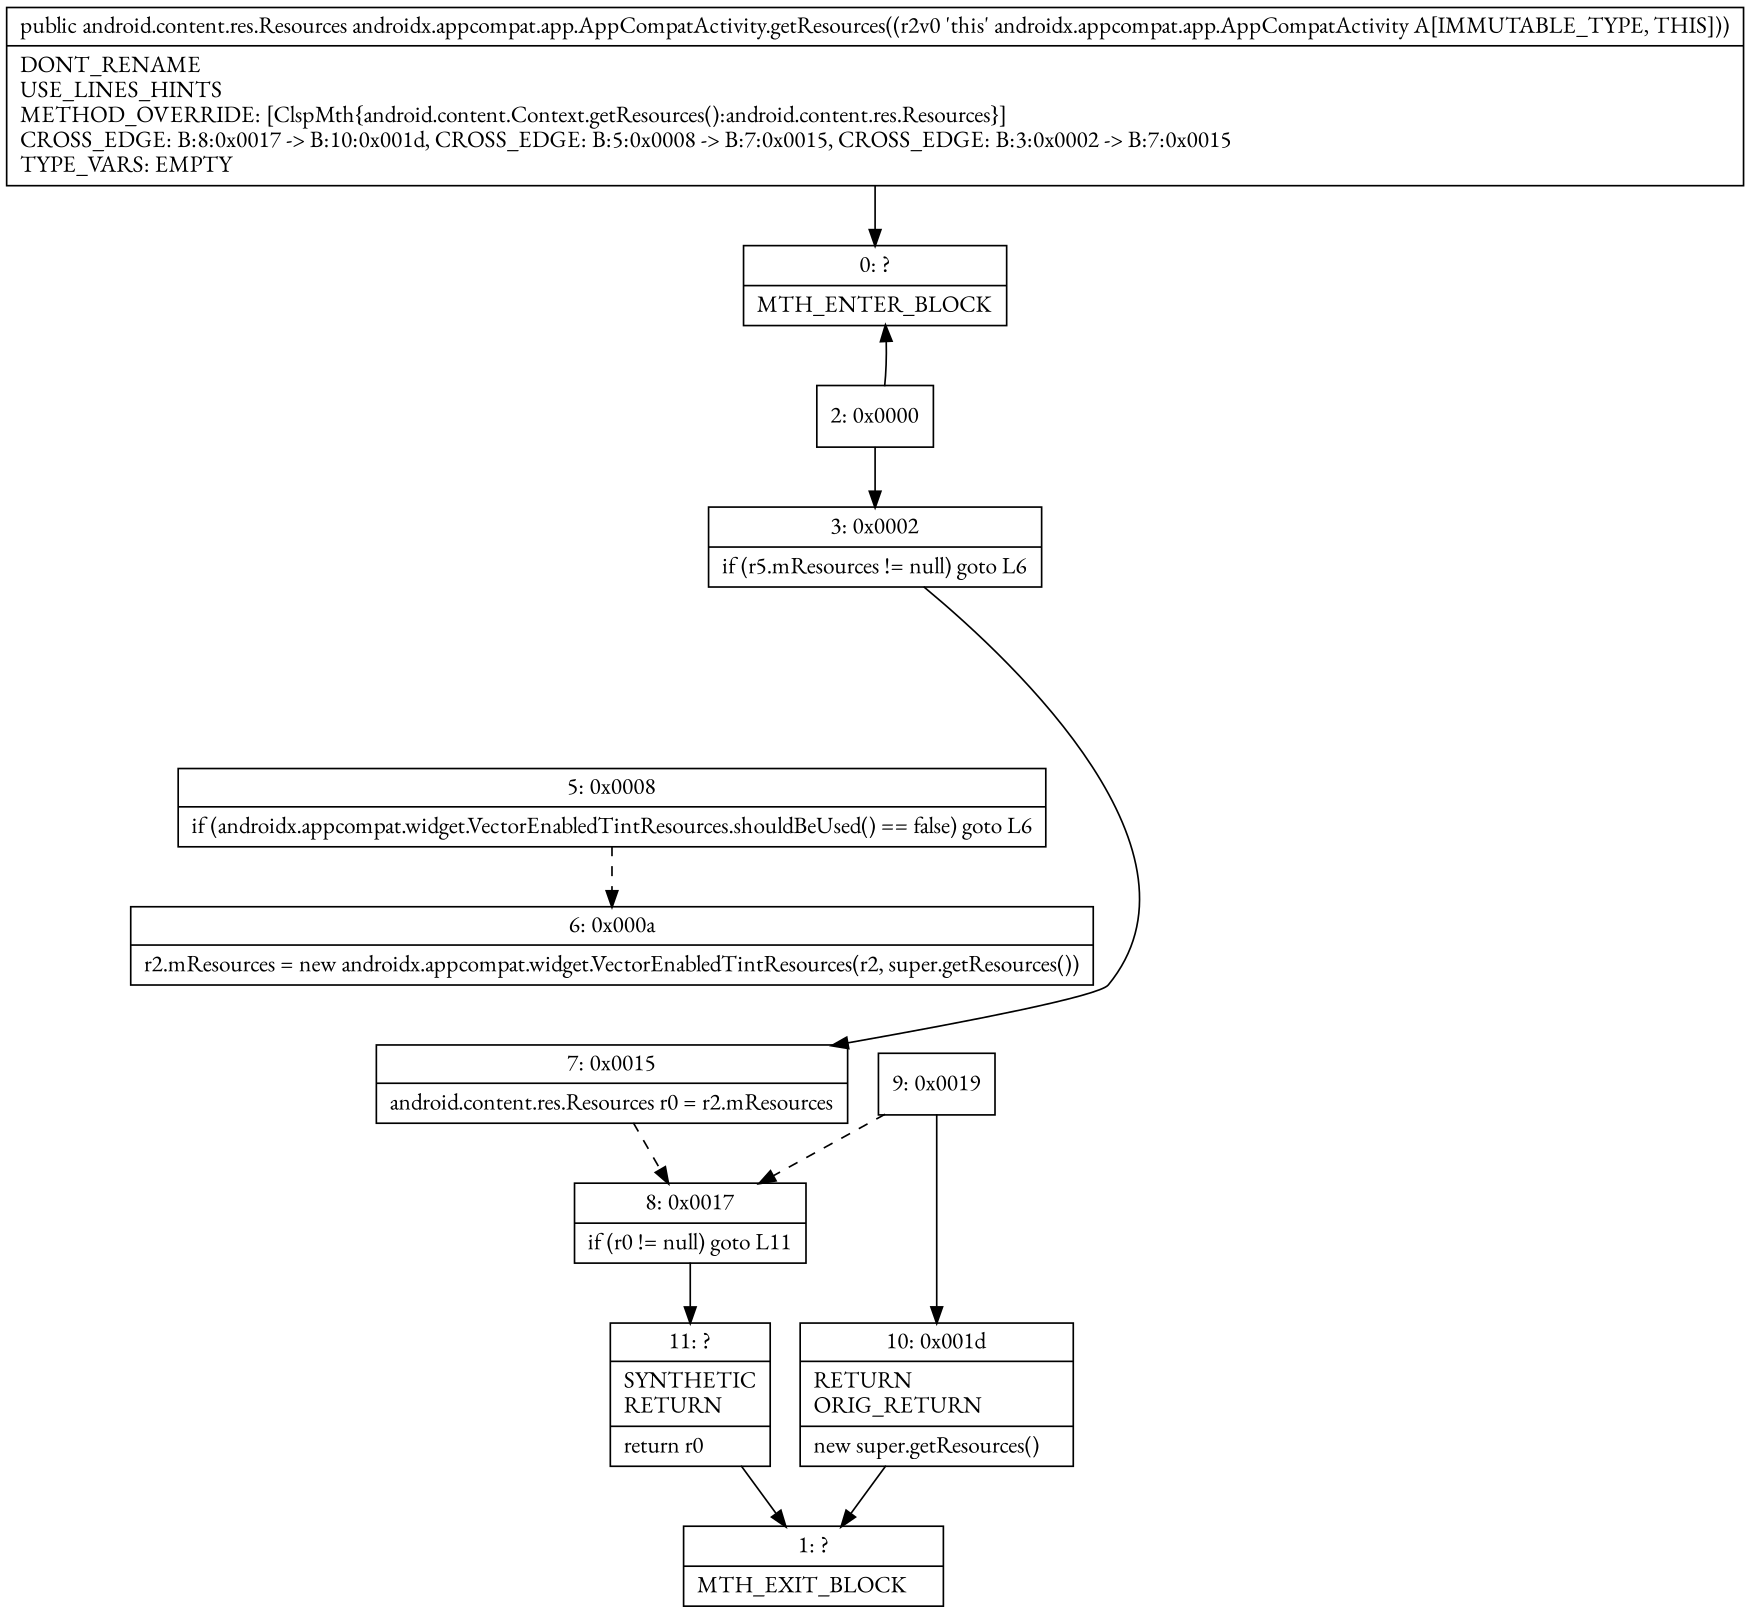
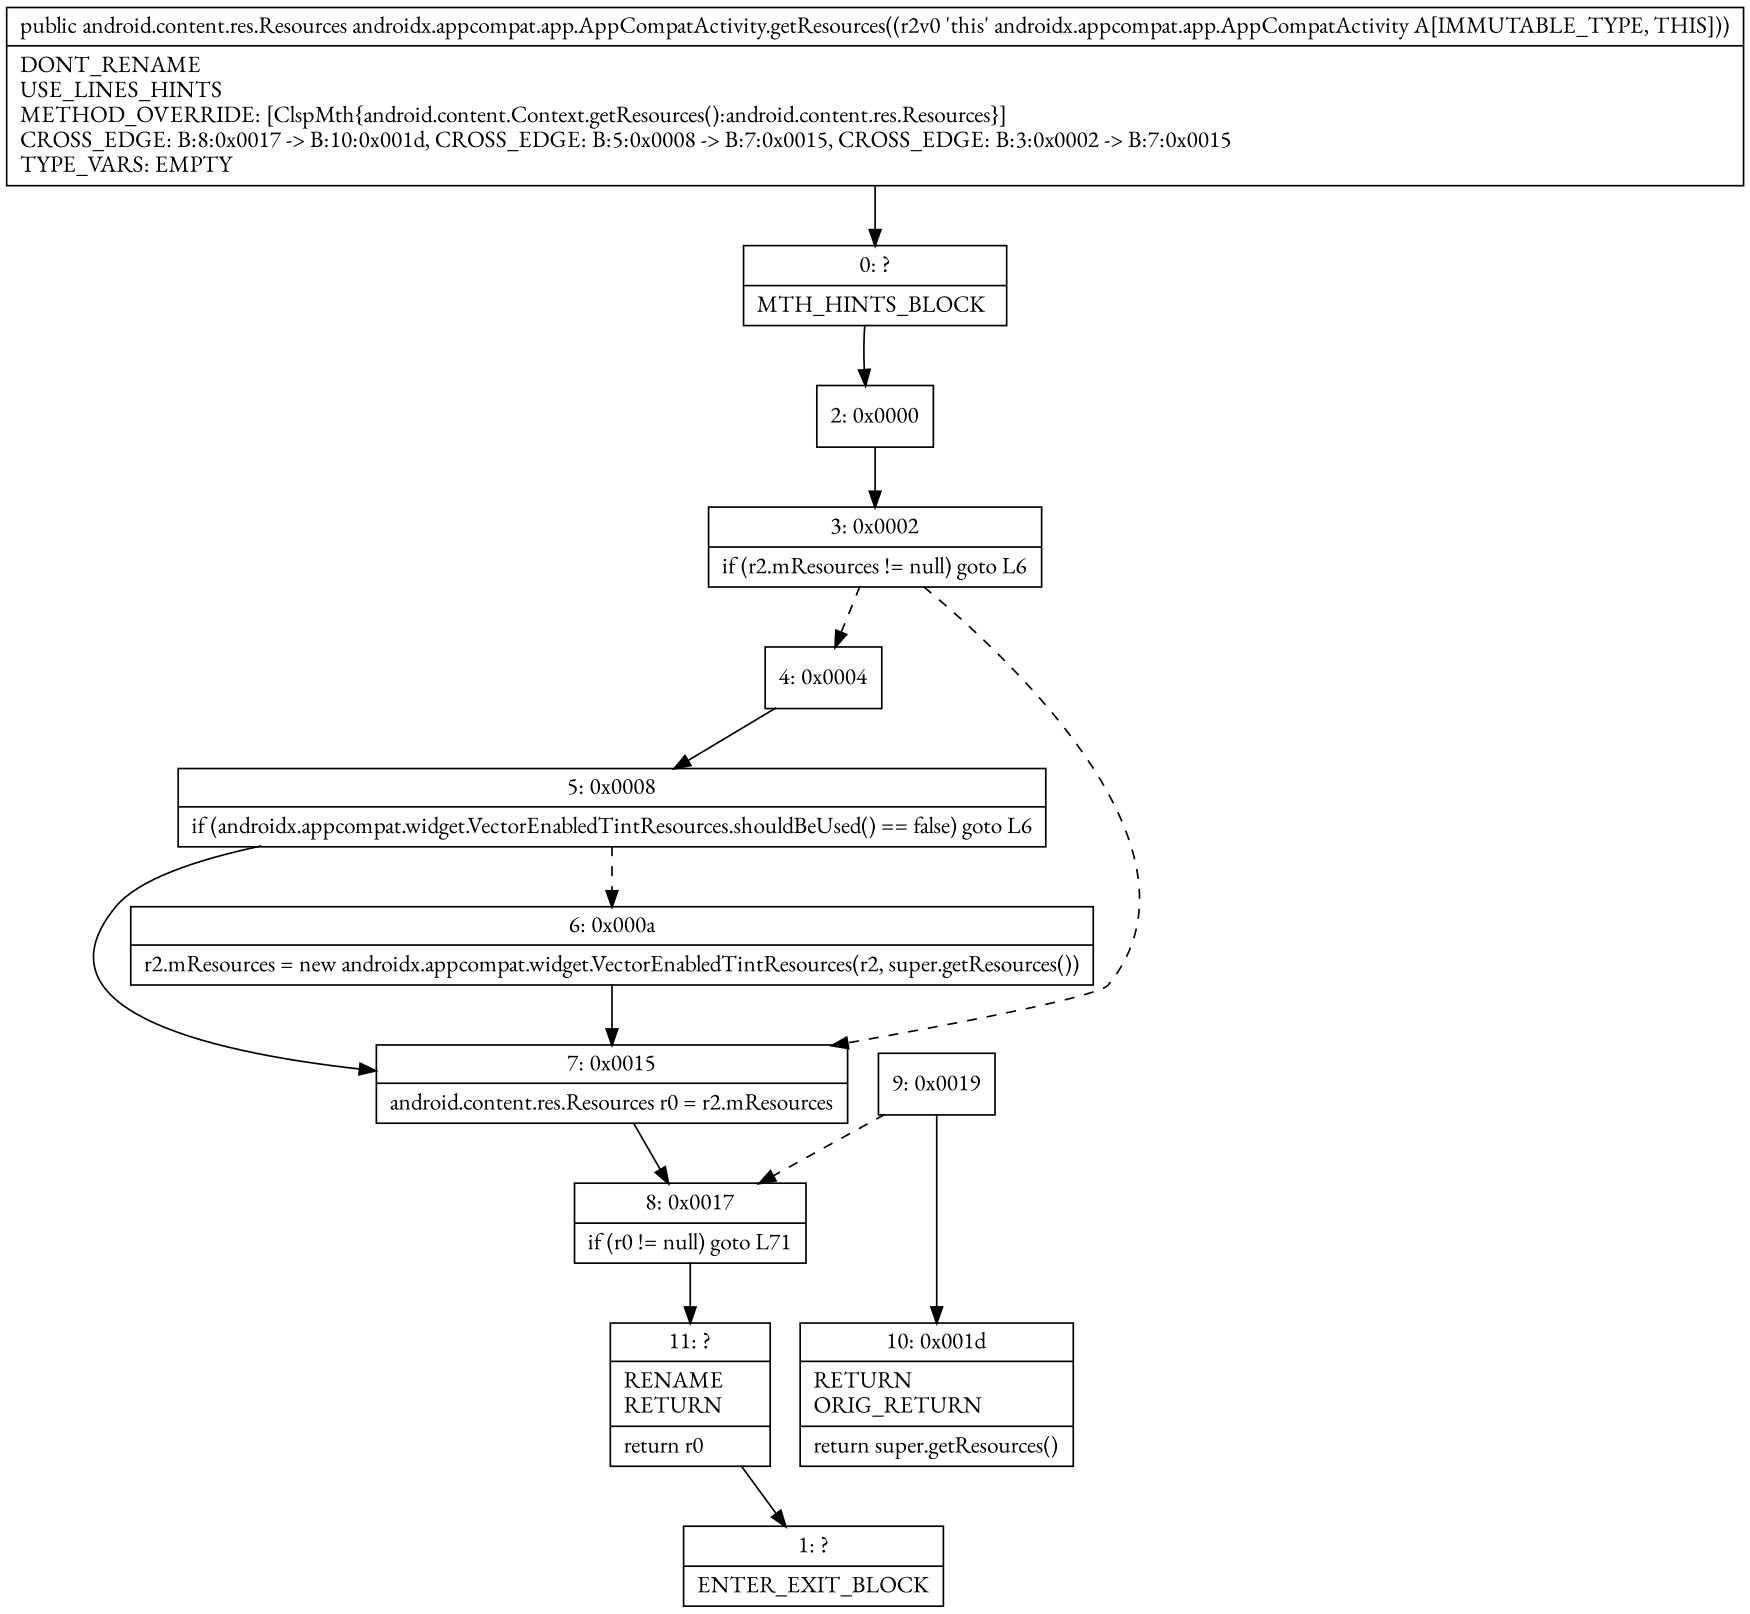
node "0: ?": text "MTH_ENTER_BLOCK" -> "MTH_HINTS_BLOCK"
edge "2: 0x0000" -> "0: ?": reversed
node "3: 0x0002": text "if (r5.mResources != null) goto L6" -> "if (r2.mResources != null) goto L6"
node "4: 0x0004": added
edge "3: 0x0002" -> "7: 0x0015": style solid -> dashed
edge "5: 0x0008" -> "7: 0x0015": added
edge "6: 0x000a" -> "7: 0x0015": added
edge "7: 0x0015" -> "8: 0x0017": style dashed -> solid
node "8: 0x0017": text "if (r0 != null) goto L11" -> "if (r0 != null) goto L71"
node "11: ?": text "SYNTHETIC" -> "RENAME"
node "10: 0x001d": text "new super.getResources()" -> "return super.getResources()"
edge "10: 0x001d" -> "1: ?": removed
node "1: ?": text "MTH_EXIT_BLOCK" -> "ENTER_EXIT_BLOCK"
